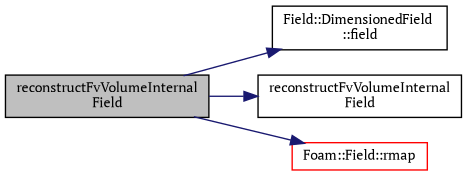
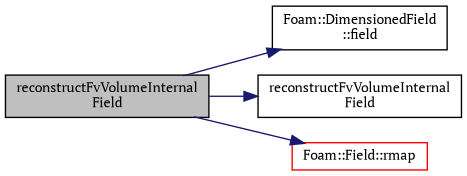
node "Field::DimensionedField ::field": label "Field::DimensionedField ::field" -> "Foam::DimensionedField ::field"
